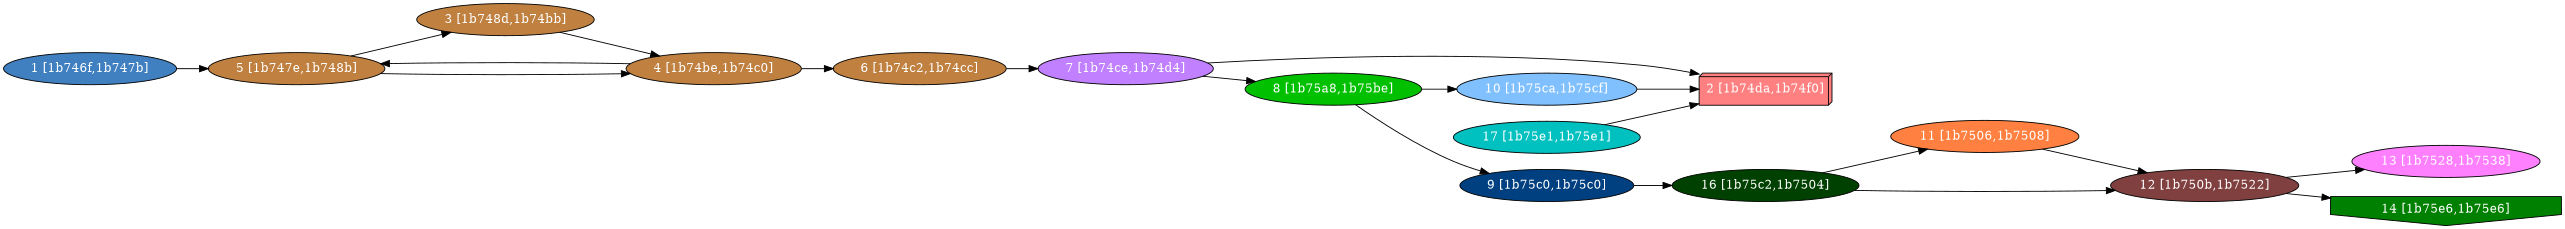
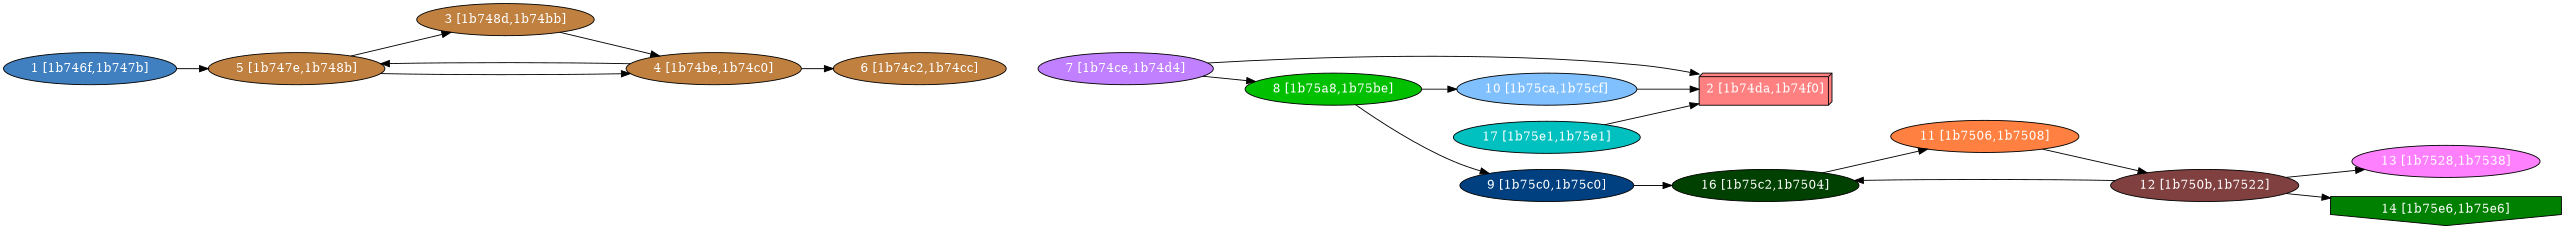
edge "6 [1b74c2,1b74cc]" -> "7 [1b74ce,1b74d4]": removed
edge "16 [1b75c2,1b7504]" -> "12 [1b750b,1b7522]": reversed
